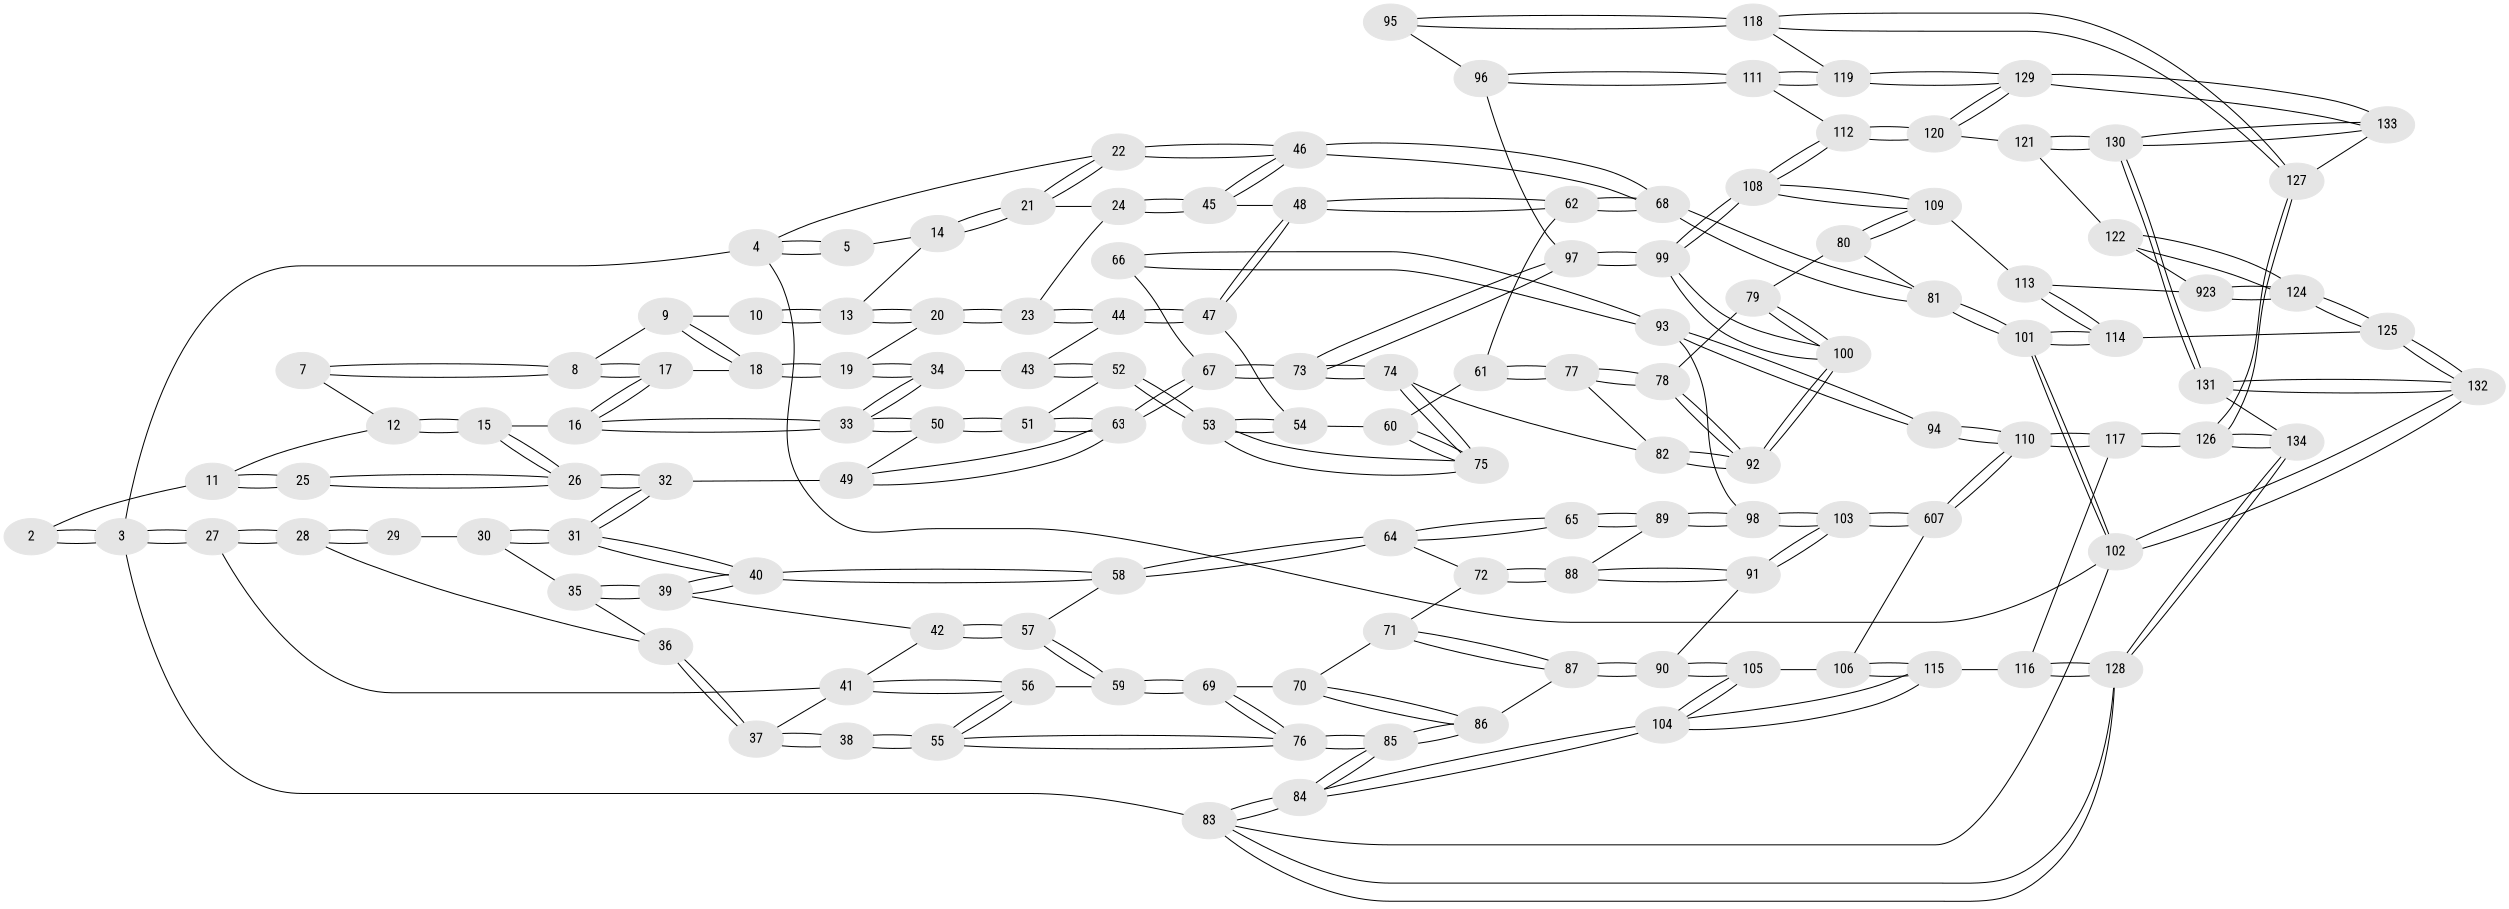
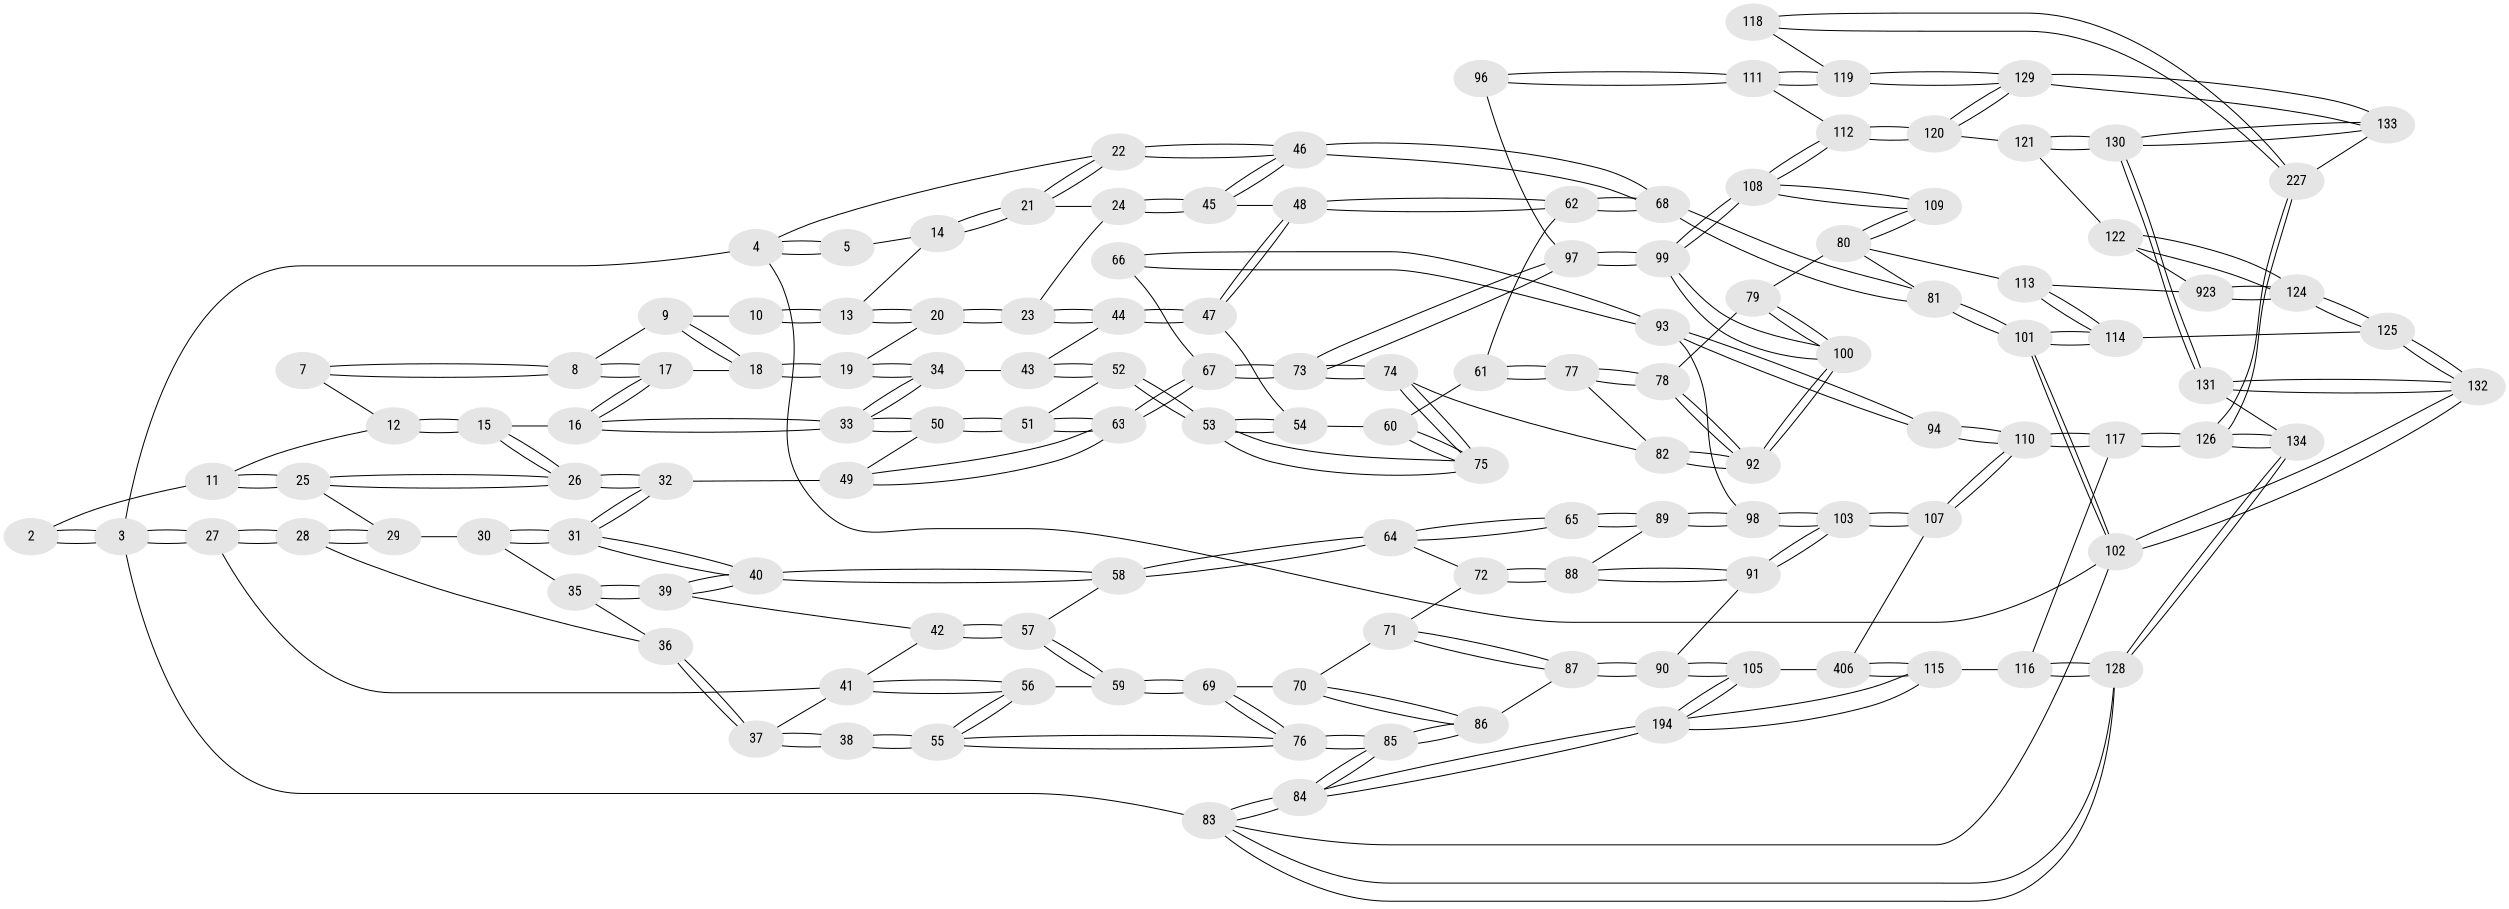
node "95": removed
node "127": label "127" -> "227"
edge "109" -- "113": now "80" -- "113"
edge "25" -- "29": added
node "607": label "607" -> "107"
node "106": label "106" -> "406"
node "104": label "104" -> "194"
